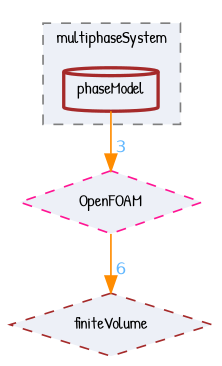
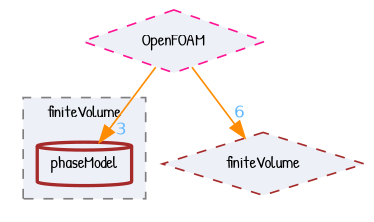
cluster "multiphaseSystem": label "multiphaseSystem" -> "finiteVolume"
edge "phaseModel" -> "OpenFOAM": reversed
